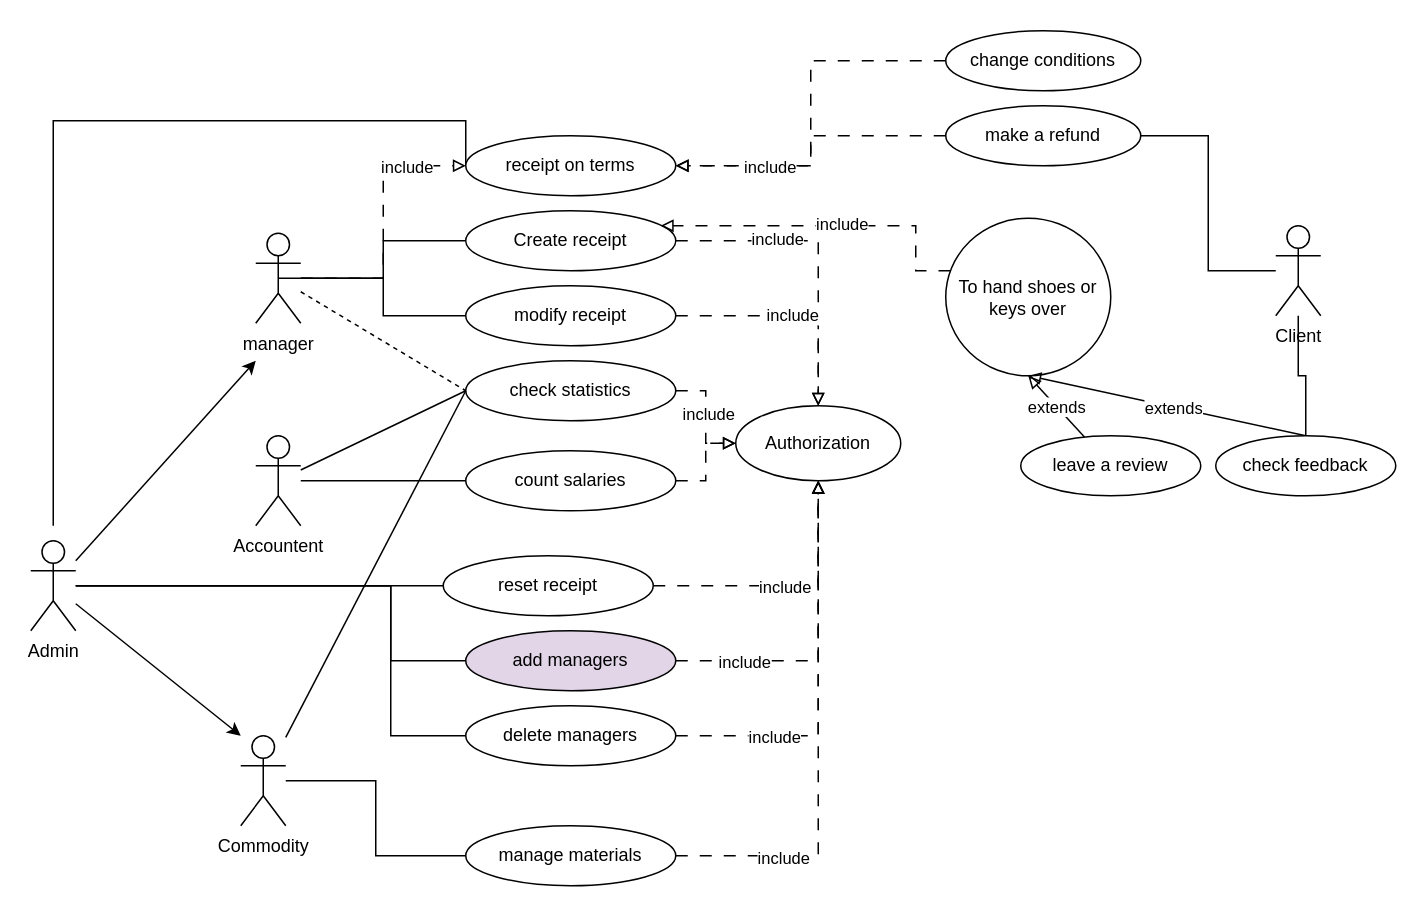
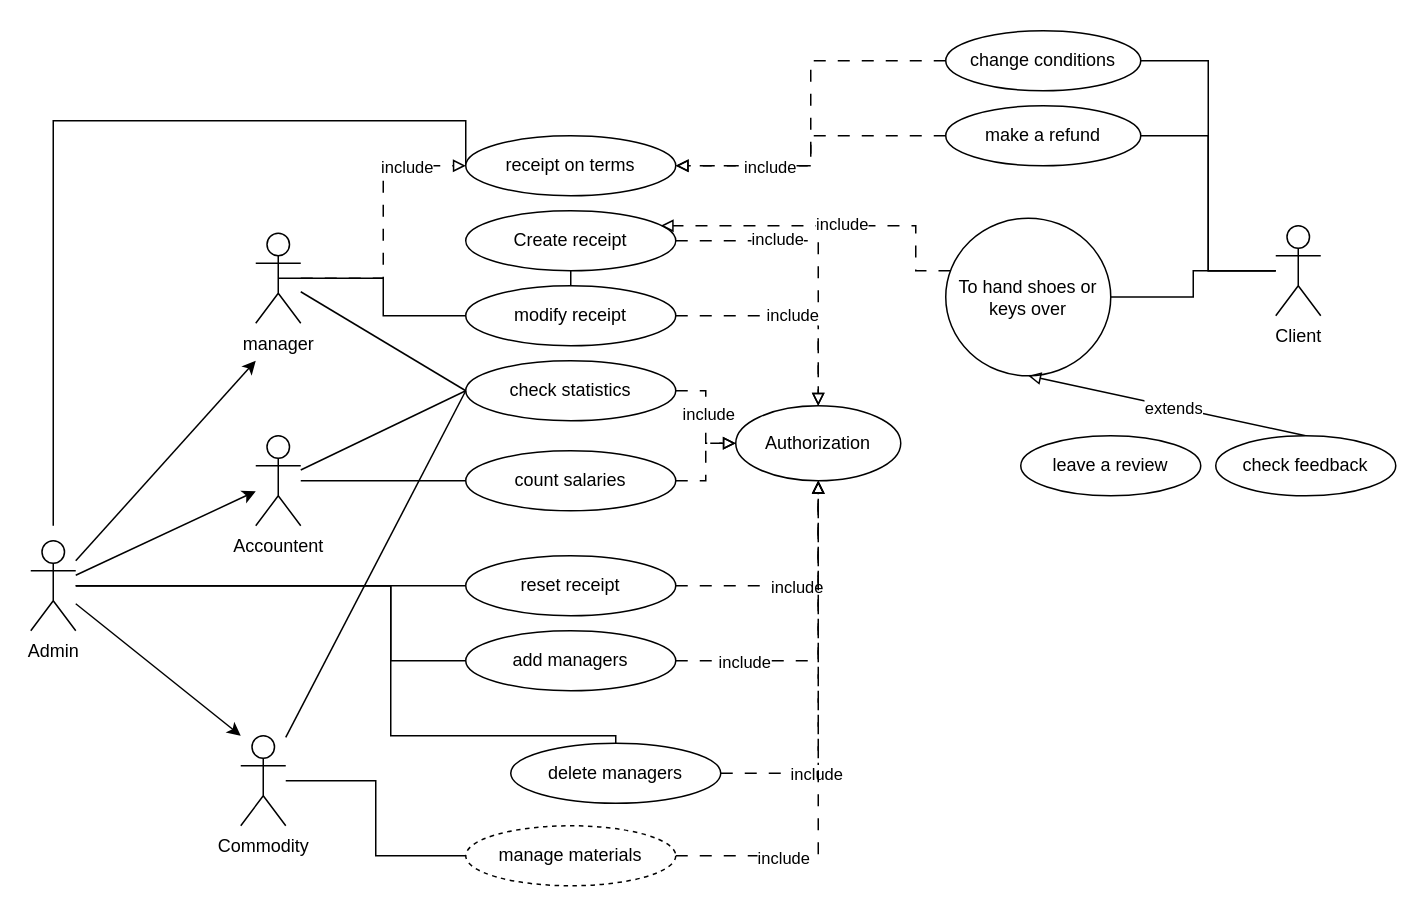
edge "change conditions" -- "Client": added
edge "Create receipt" -- "manager": now "Create receipt" -- "modify receipt"
edge "manager" -- "check statistics": style dashed -> solid
edge "Client" -- "check feedback": now "Client" -- "To hand shoes or keys over"
edge "leave a review" -> "To hand shoes or keys over": removed, label "extends"
edge "Admin" -> "Accountent": added
node "reset receipt": moved (548, 586) -> (571, 586)
node "add managers": fillcolor #e1d5e7 -> #ffffff
node "delete managers": moved (571, 736) -> (616, 773)
node "manage materials": style solid -> dashed
